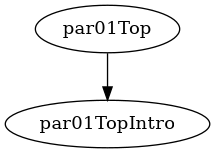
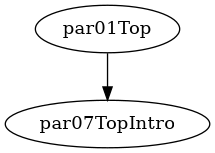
node "par01TopIntro": label "par01TopIntro" -> "par07TopIntro"
